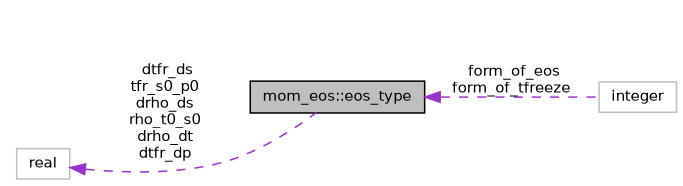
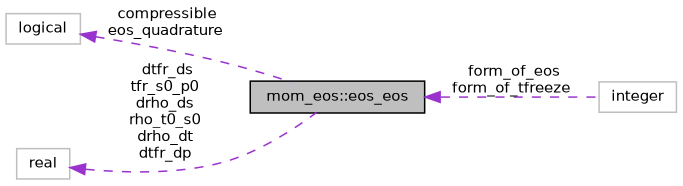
node "logical": added
node "mom_eos::eos_type": label "mom_eos::eos_type" -> "mom_eos::eos_eos"
